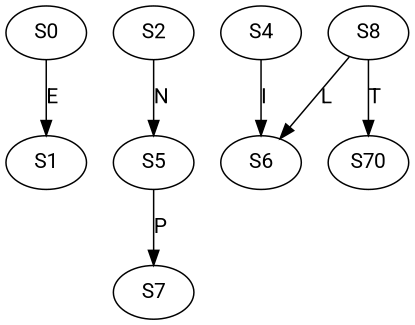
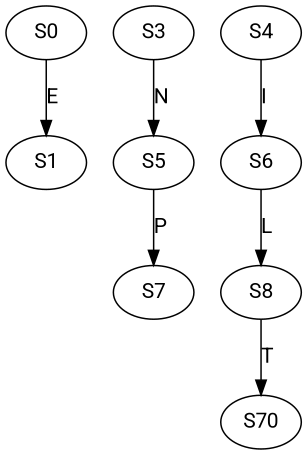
node "S2": label "S2" -> "S3"
edge "S8" -> "S6": reversed
